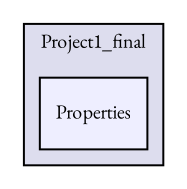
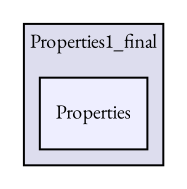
cluster "Project1_final": label "Project1_final" -> "Properties1_final"
